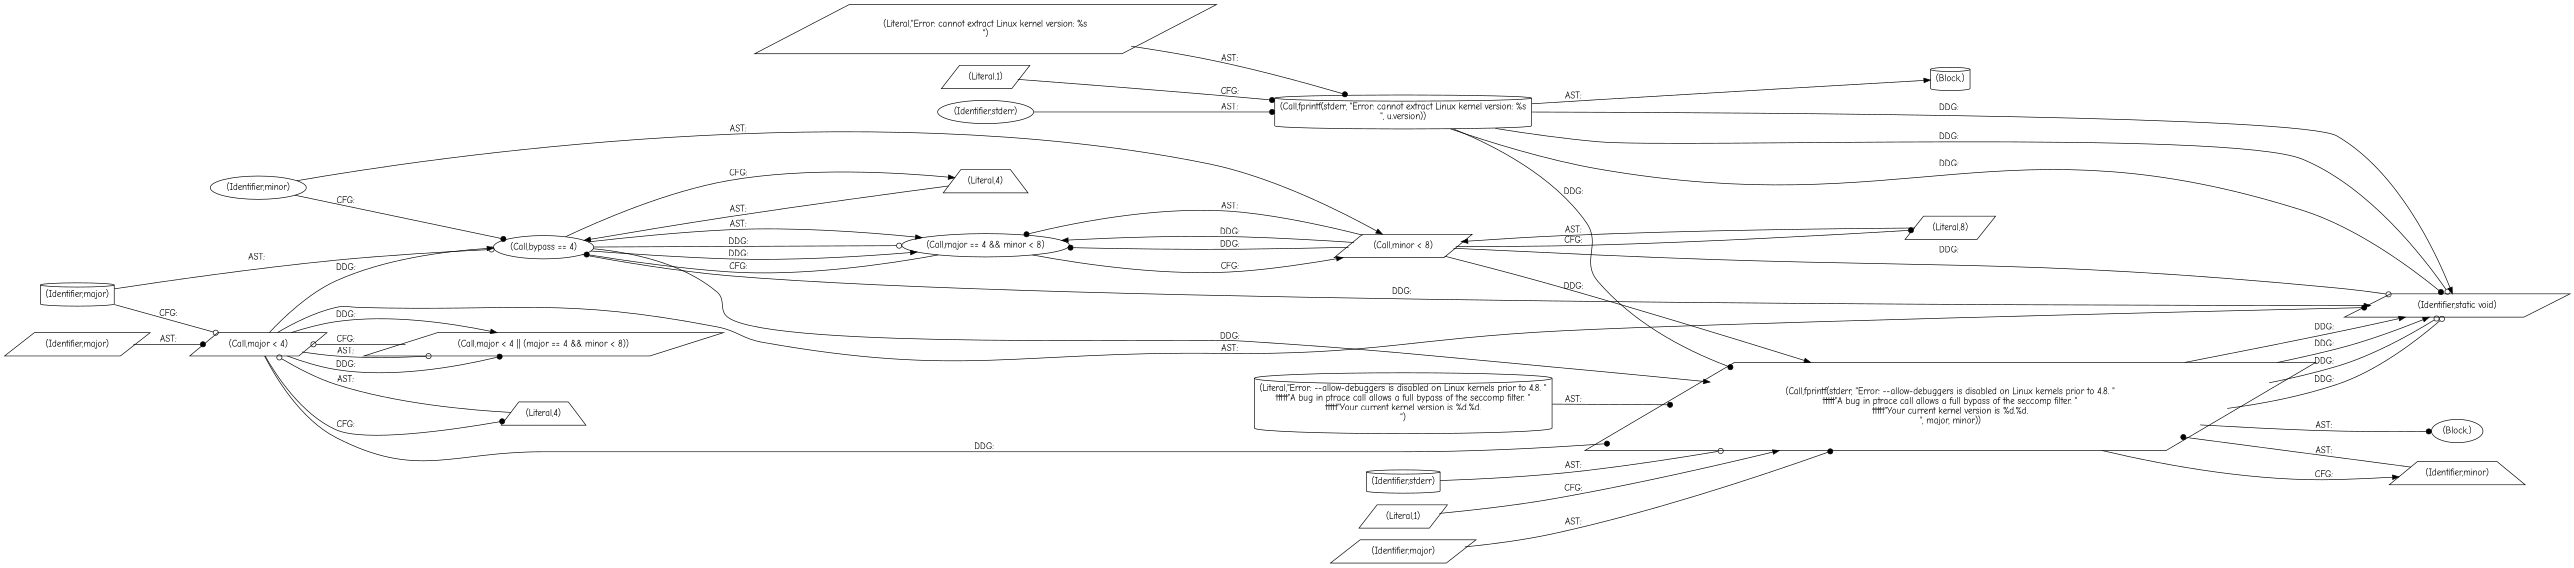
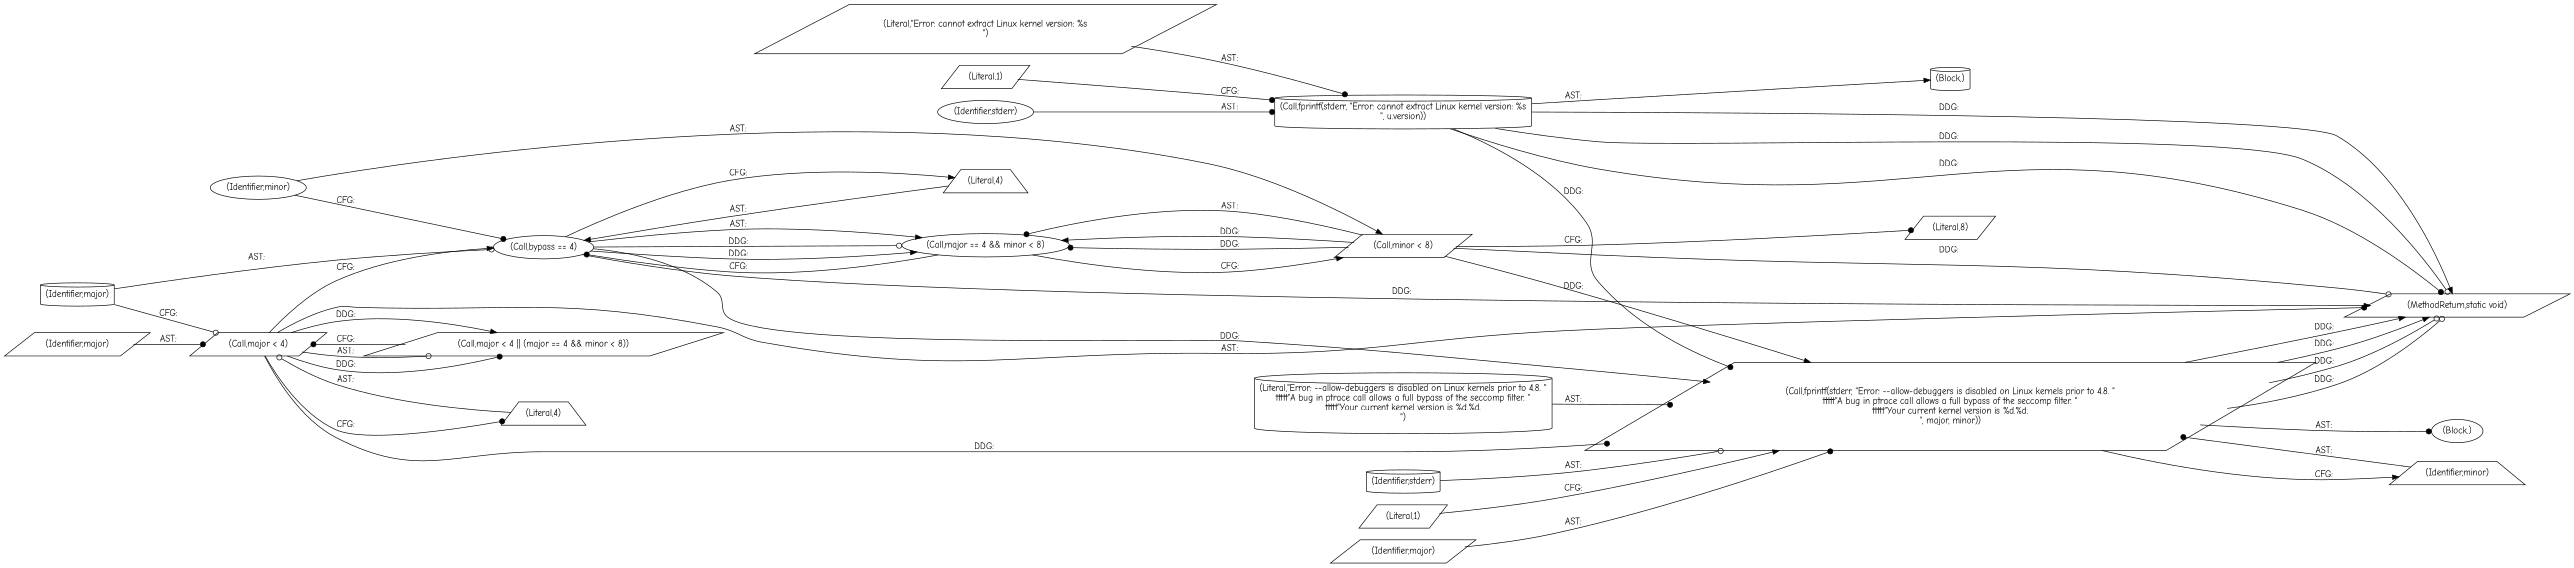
edge "(Literal,8)" -> "(Call,minor < 8)": removed, label "AST:"
edge "(Call,major < 4)" -> "(Call,bypass == 4)": label "DDG: " -> "CFG: "
node "(Identifier,static void)": label "(Identifier,static void)" -> "(MethodReturn,static void)"
edge "(Call,major < 4 || (major == 4 && minor < 8))" -> "(Call,major < 4)": arrowhead odot -> dot
